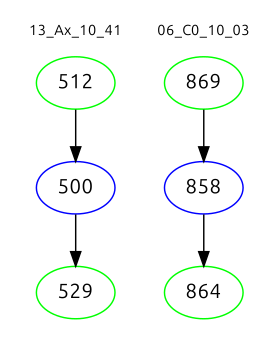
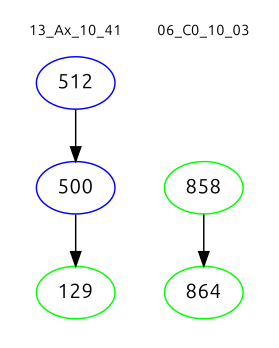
node "512": color green -> blue
node "869": removed
node "858": color blue -> green
node "529": label "529" -> "129"
